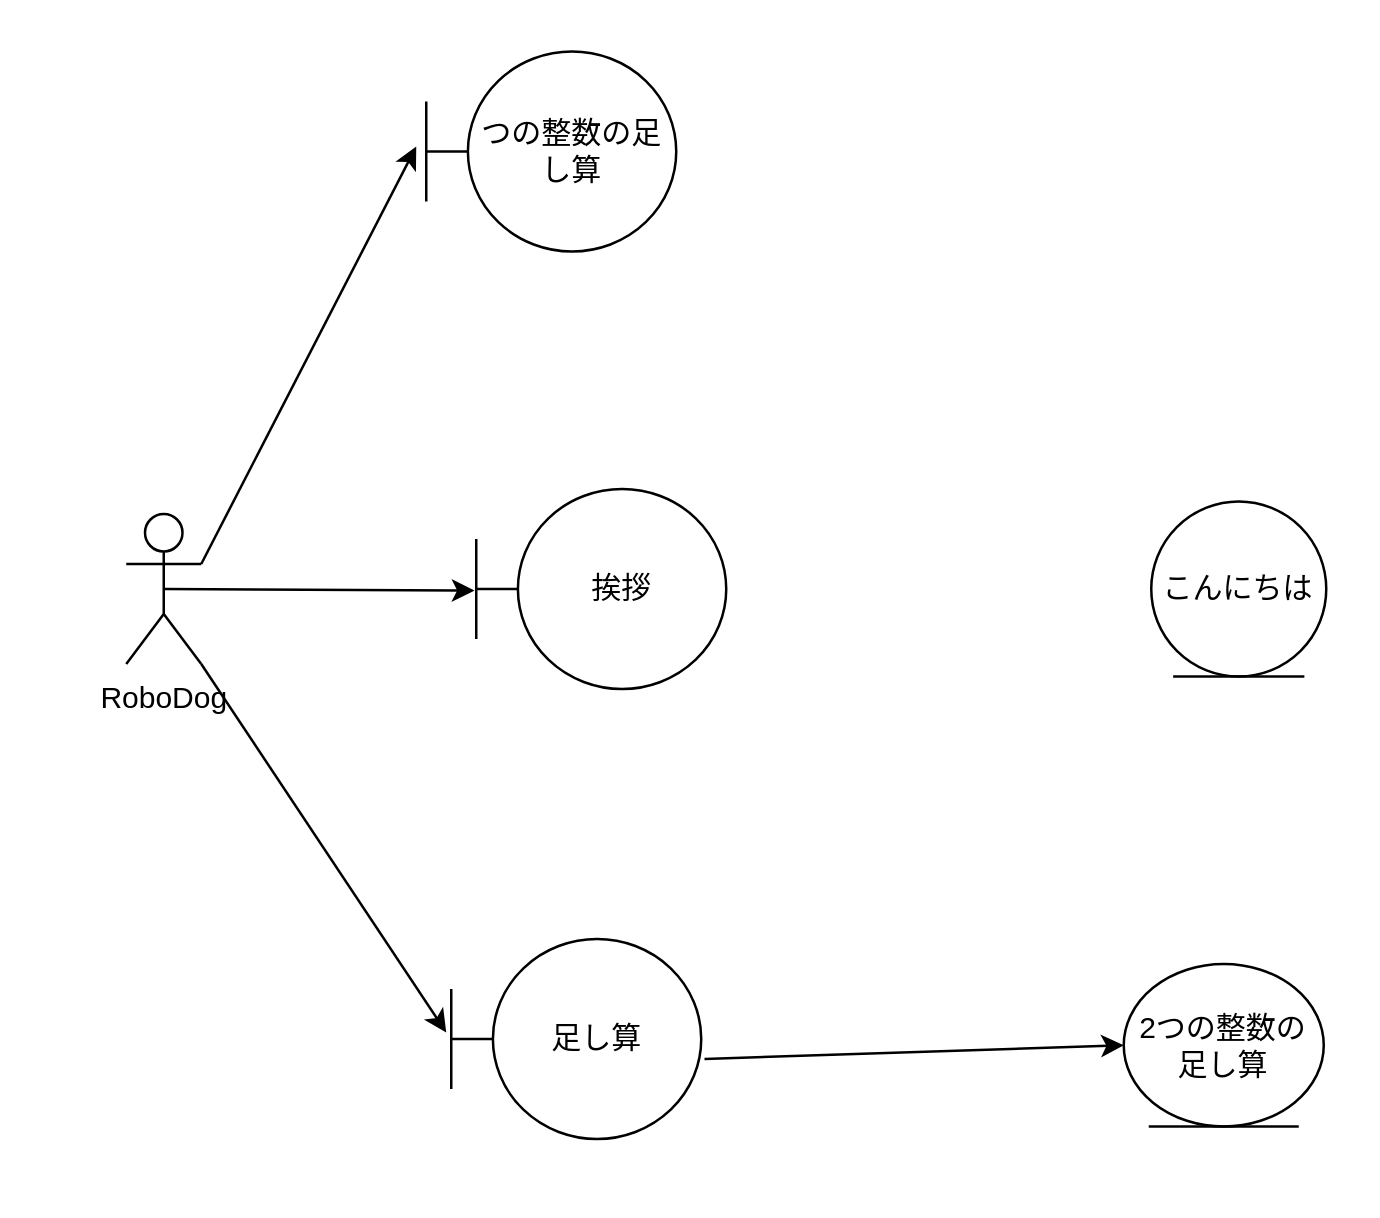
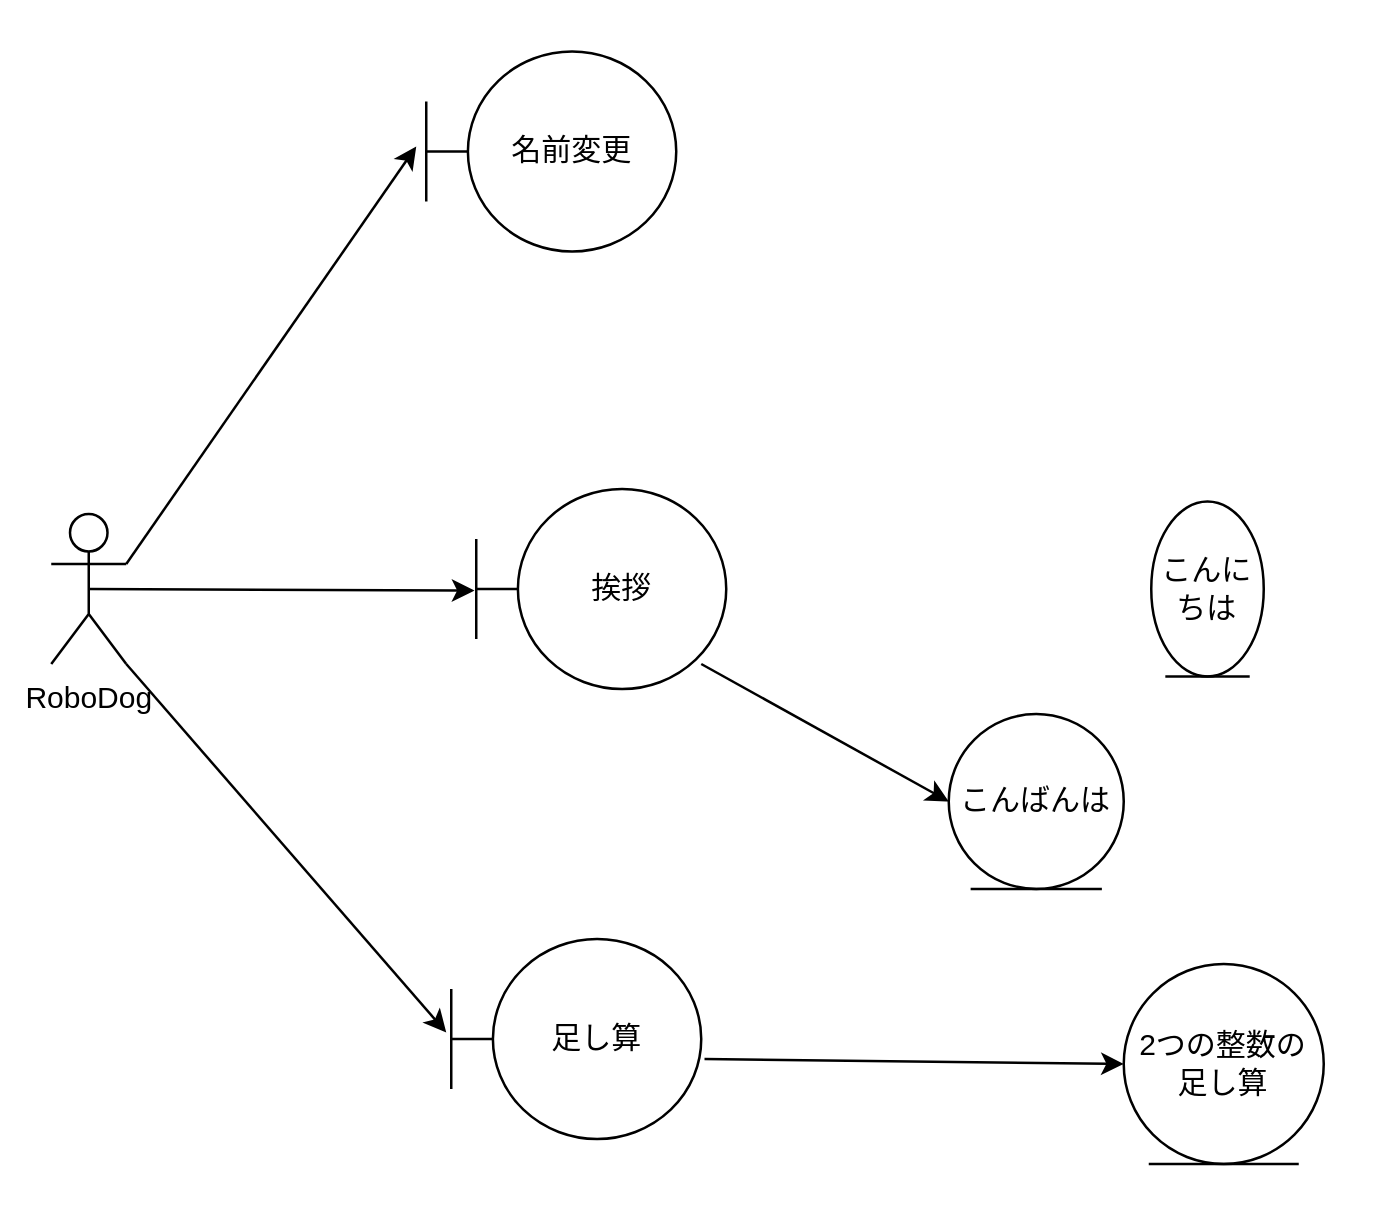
node "つの整数の足し算": label "つの整数の足し算" -> "名前変更"
node "RoboDog": moved (164, 589) -> (89, 589)
node "こんにちは": size 175x175 -> 113x175
edge "挨拶" -> "こんばんは": added
node "こんばんは": added
node "2つの整数の足し算": size 200x163 -> 200x200
